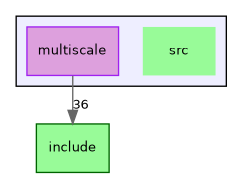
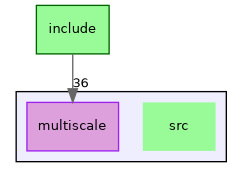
edge "multiscale" -> "include": reversed
